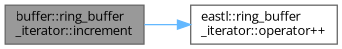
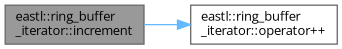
node "buffer::ring_buffer _iterator::increment": label "buffer::ring_buffer _iterator::increment" -> "eastl::ring_buffer _iterator::increment"
